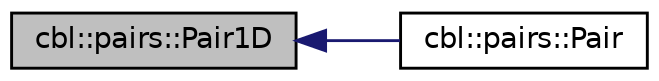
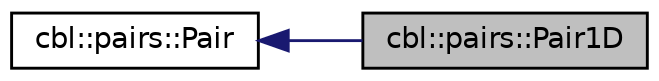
edge "cbl::pairs::Pair" -> "cbl::pairs::Pair1D": reversed
